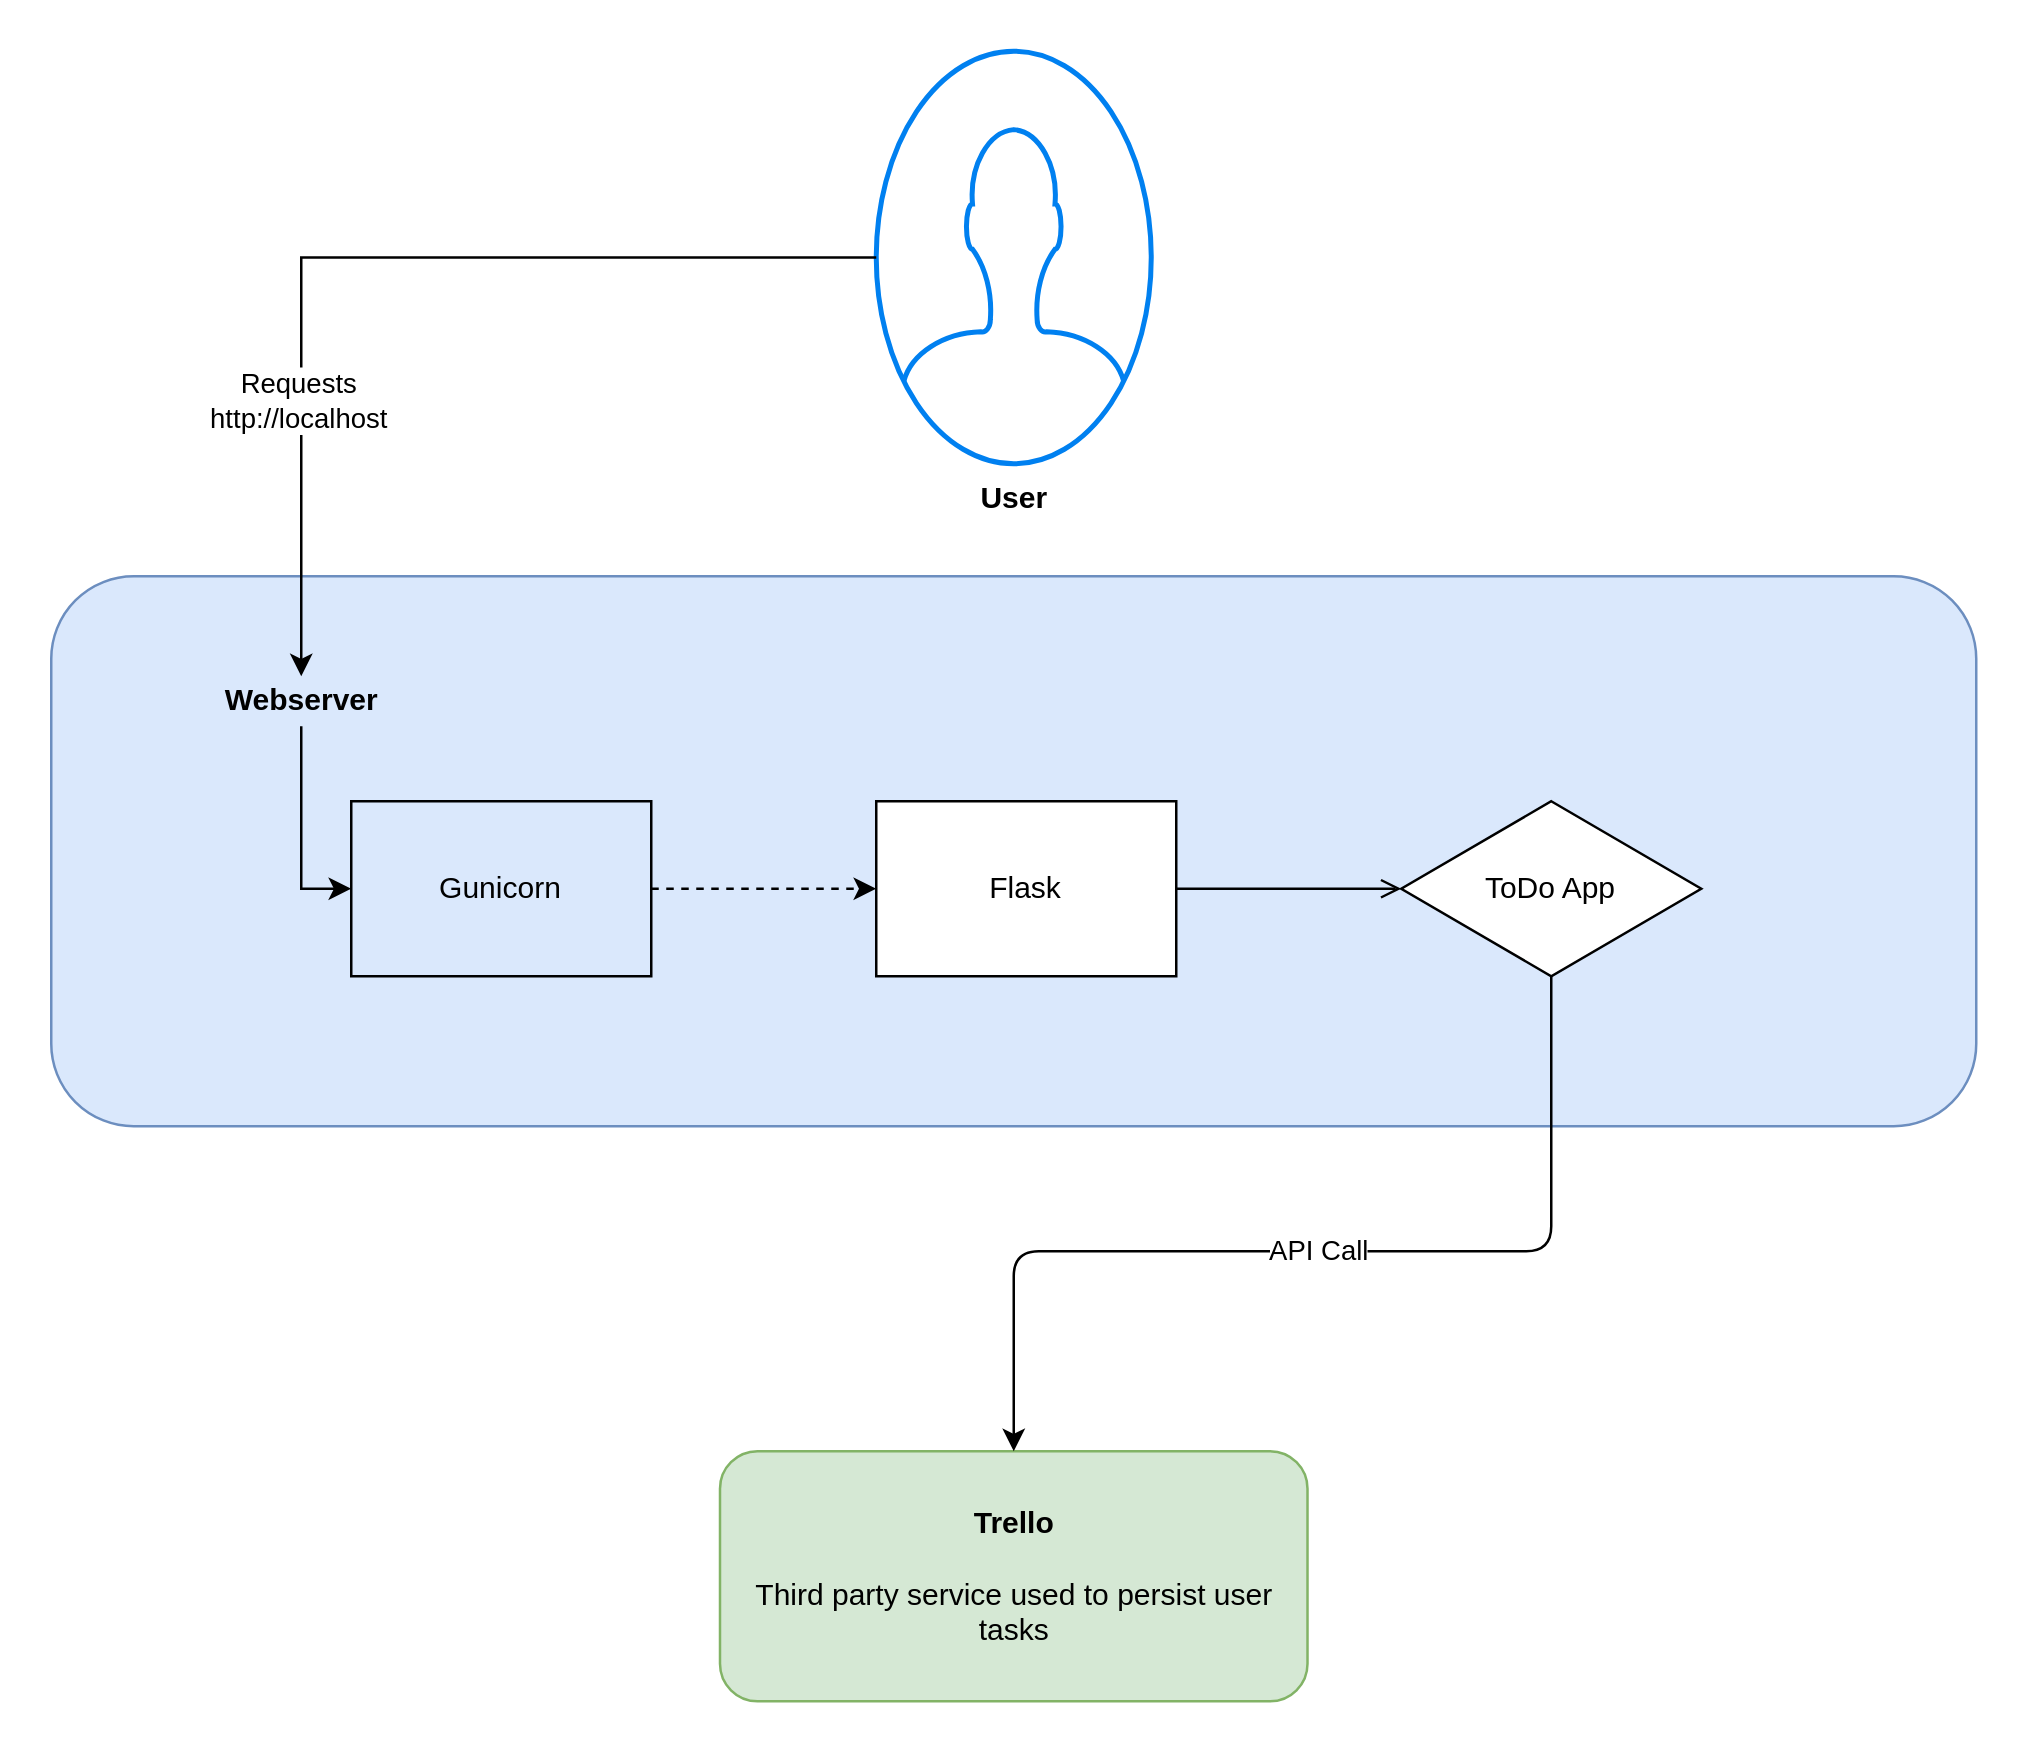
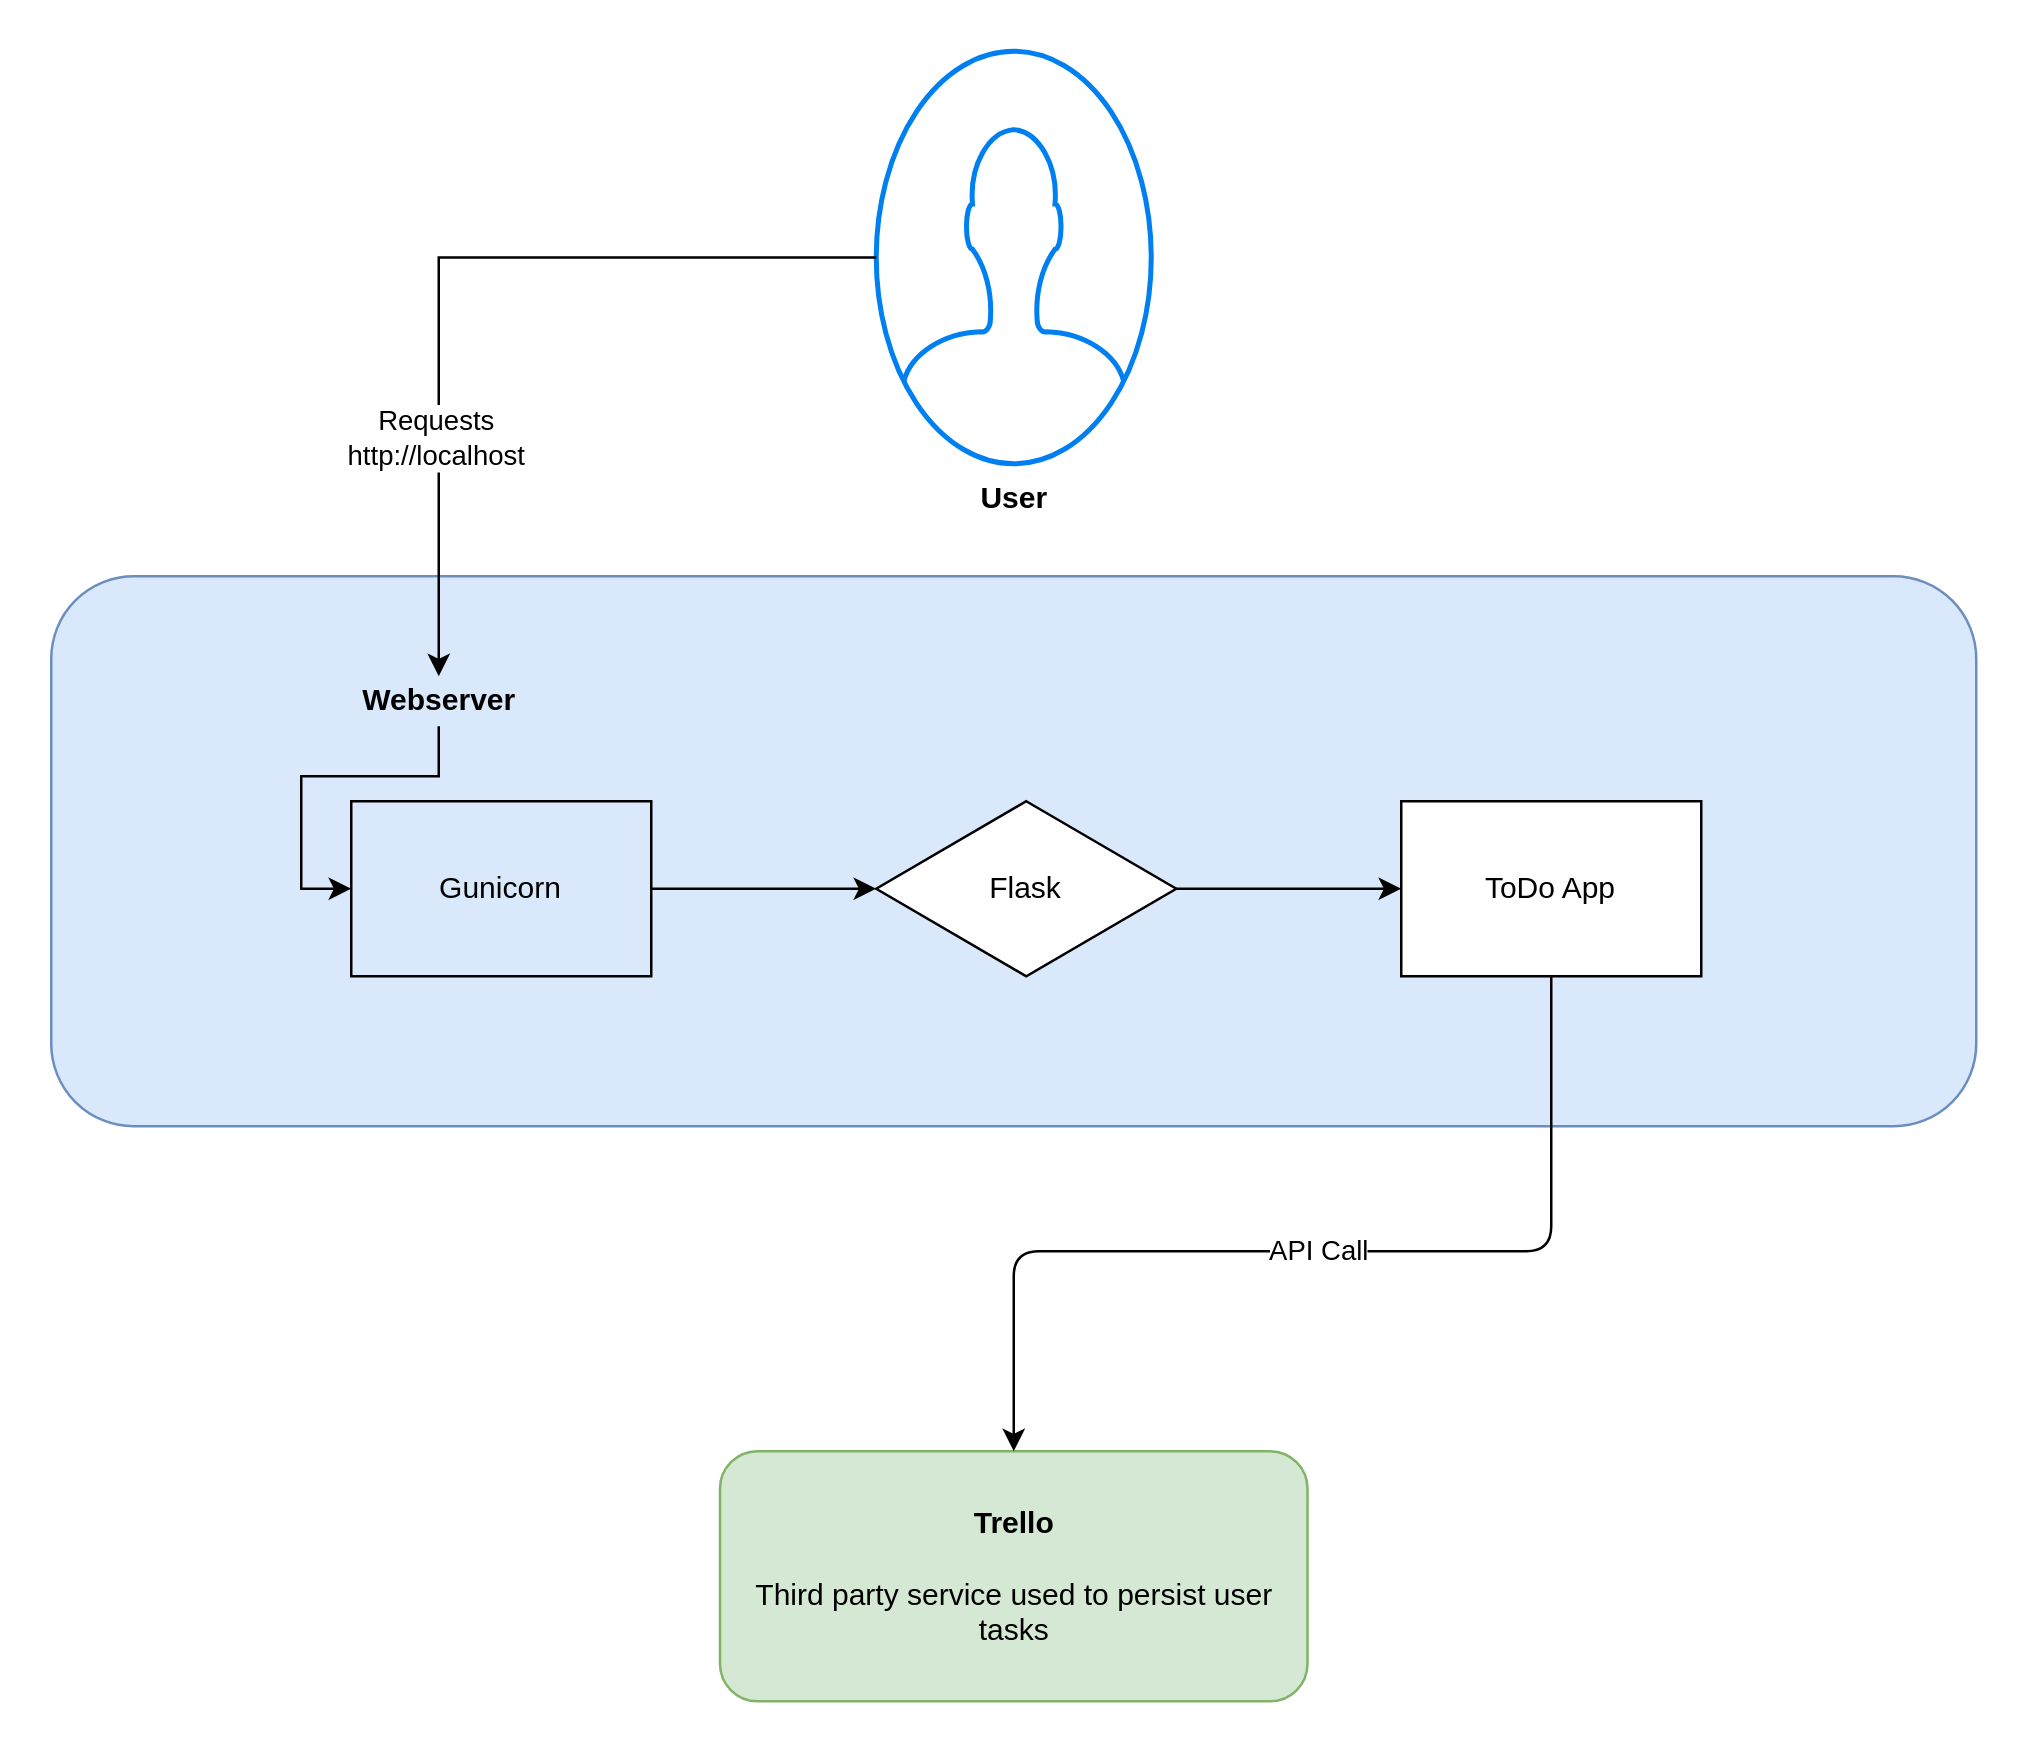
node "Webserver": moved (301, 701) -> (439, 701)
edge "Gunicorn" -> "Flask": style dashed -> solid
node "Flask": shape rectangle -> diamond
edge "Flask" -> "ToDo App": arrowhead open -> classic
node "ToDo App": shape diamond -> rectangle
